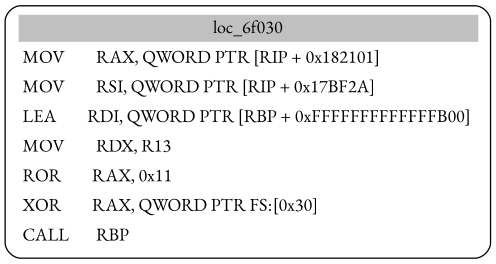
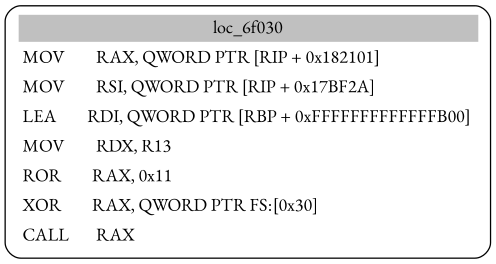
node "loc_6f030": text "CALL       RBP" -> "CALL       RAX"
